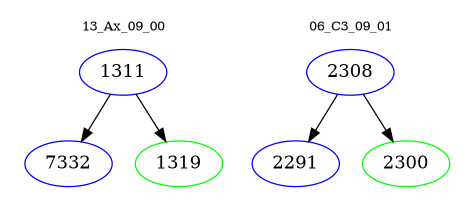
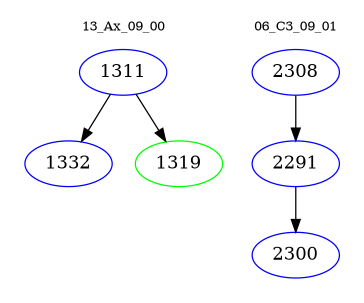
edge "2308" -> "2300": now "2291" -> "2300"
node "7332": label "7332" -> "1332"
node "2300": color green -> blue
